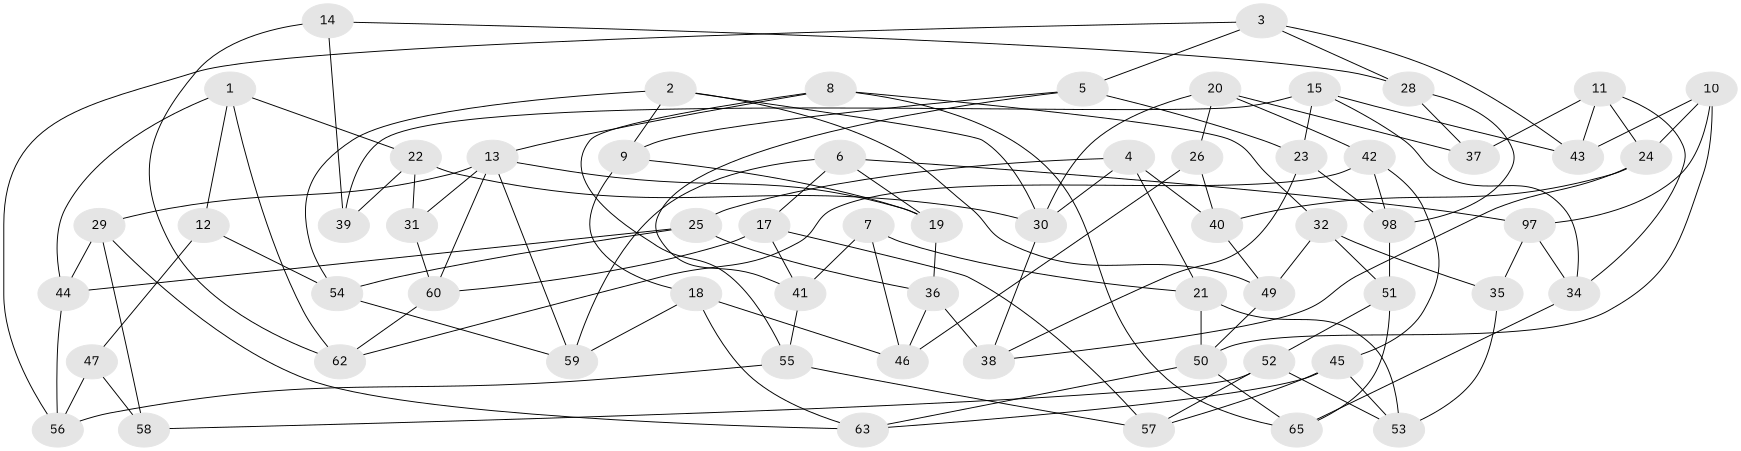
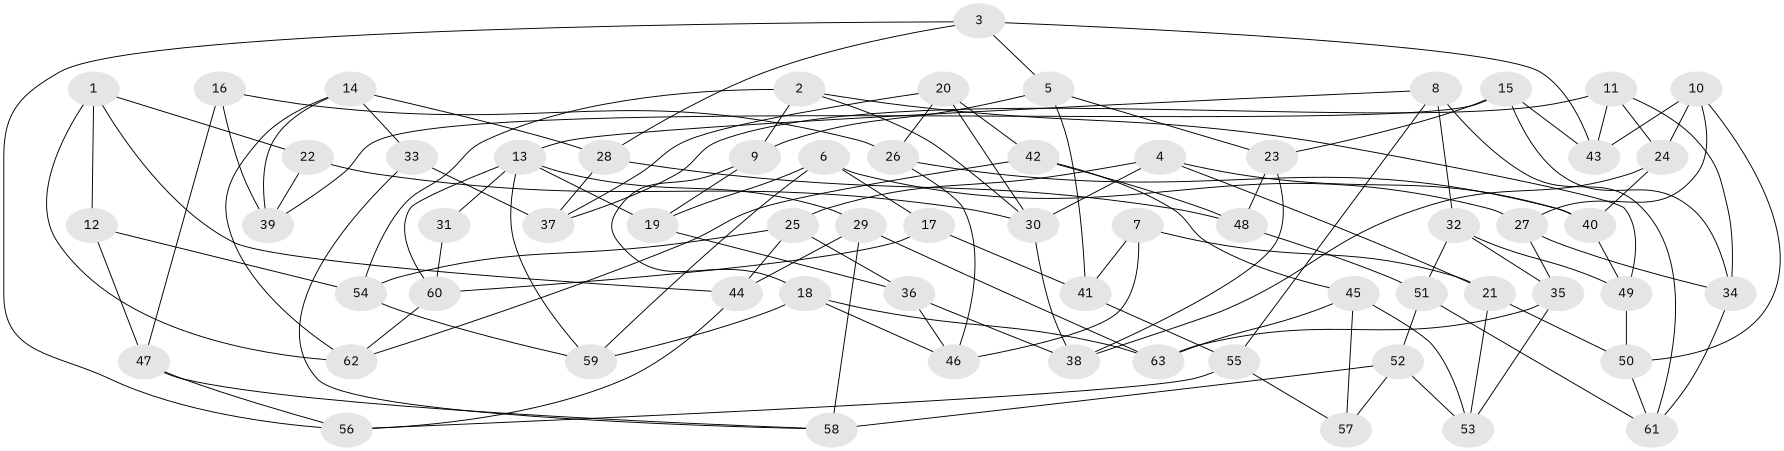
node "16": added
node "33": added
edge "22" -- "31": removed
node "98": label "98" -> "48"
node "97": label "97" -> "27"
edge "17" -- "57": removed
edge "50" -- "63": now "35" -- "63"
node "65": label "65" -> "61"
